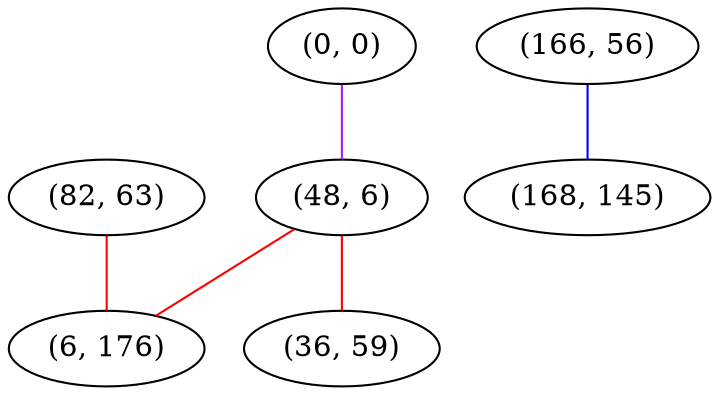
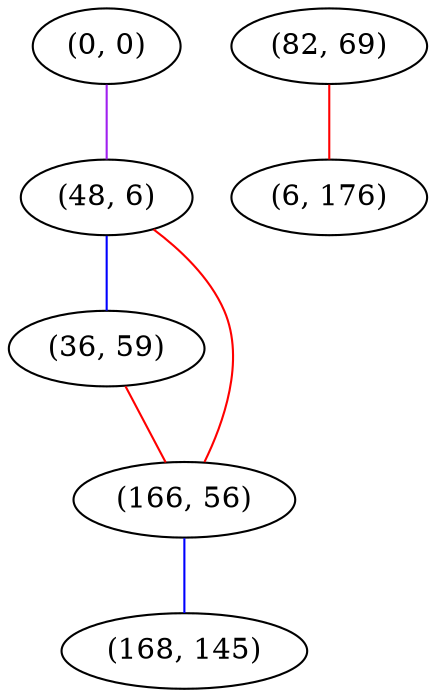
node "(82, 63)": label "(82, 63)" -> "(82, 69)"
edge "(48, 6)" -- "(6, 176)": now "(48, 6)" -- "(166, 56)"
edge "(48, 6)" -- "(36, 59)": color red -> blue
edge "(36, 59)" -- "(166, 56)": added
